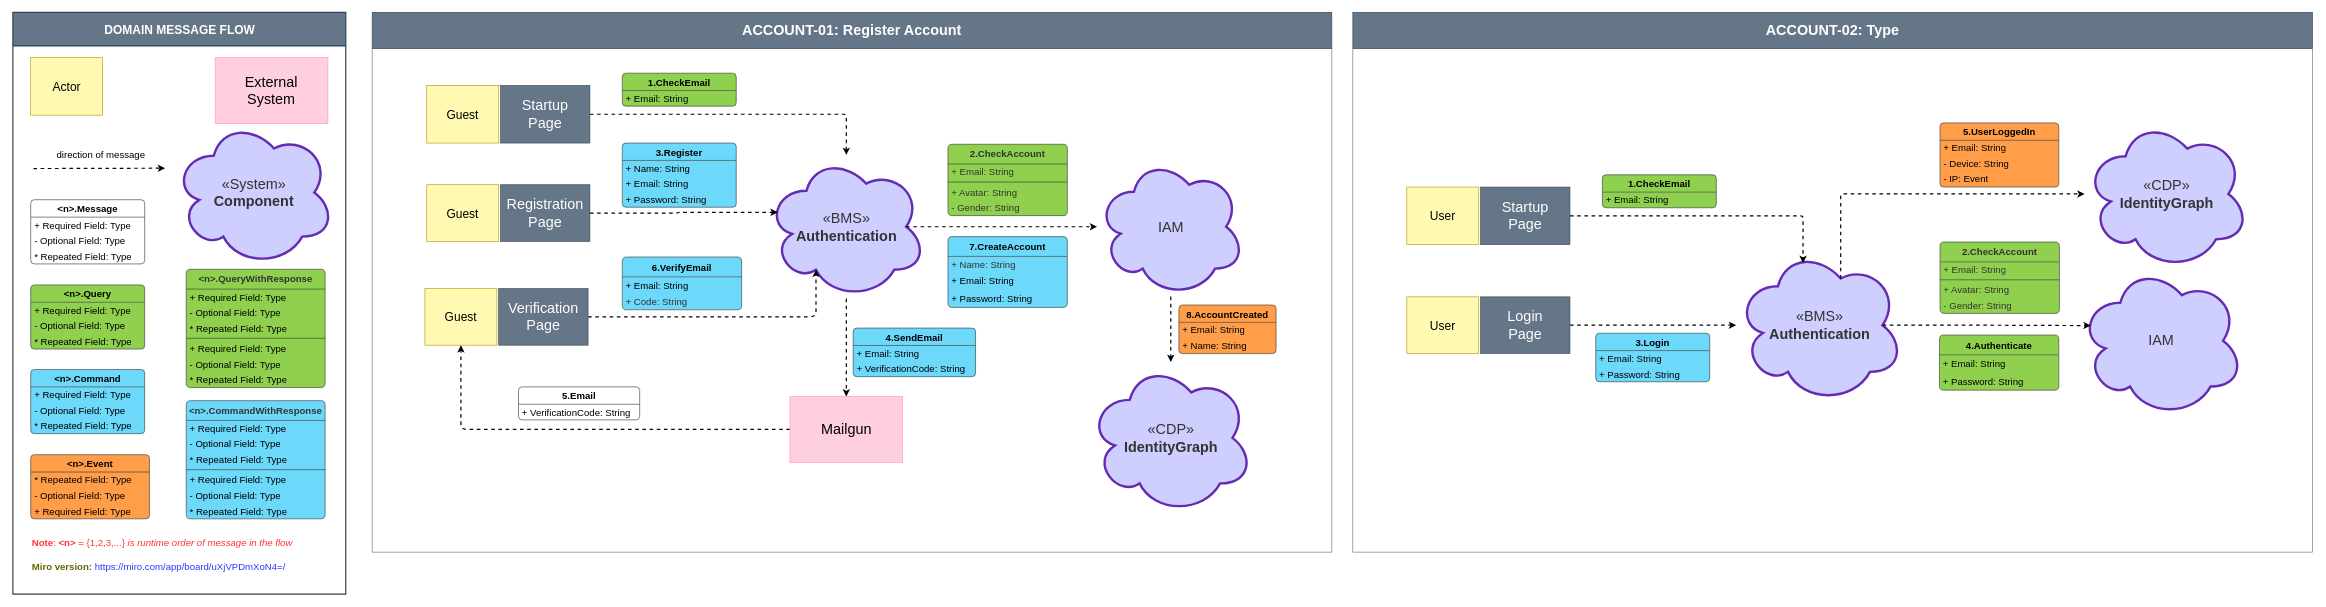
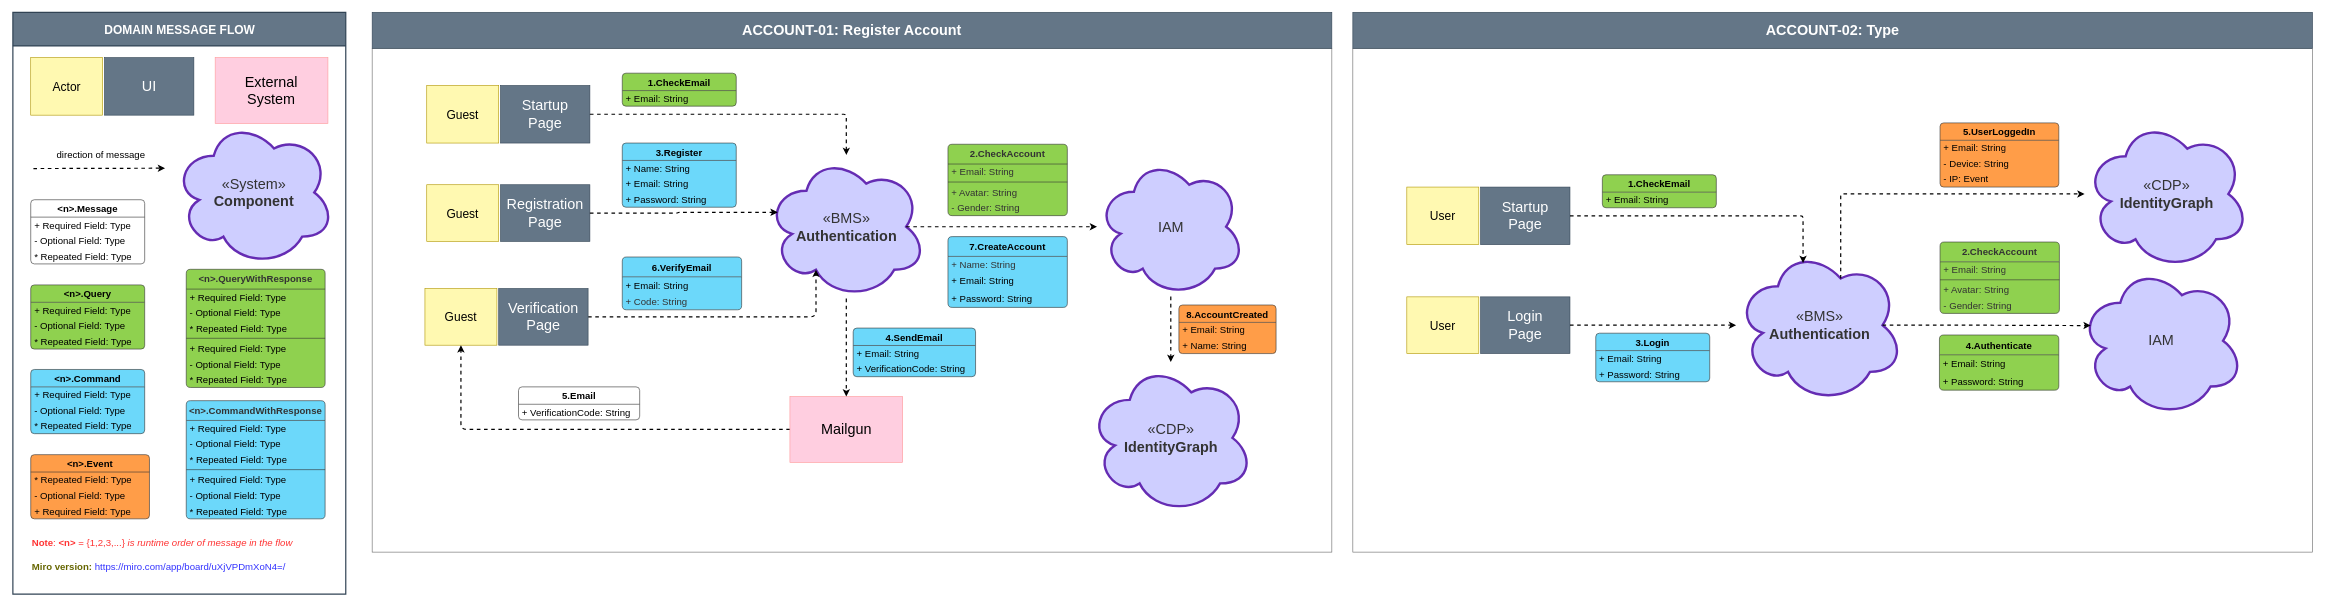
node "UI": added
